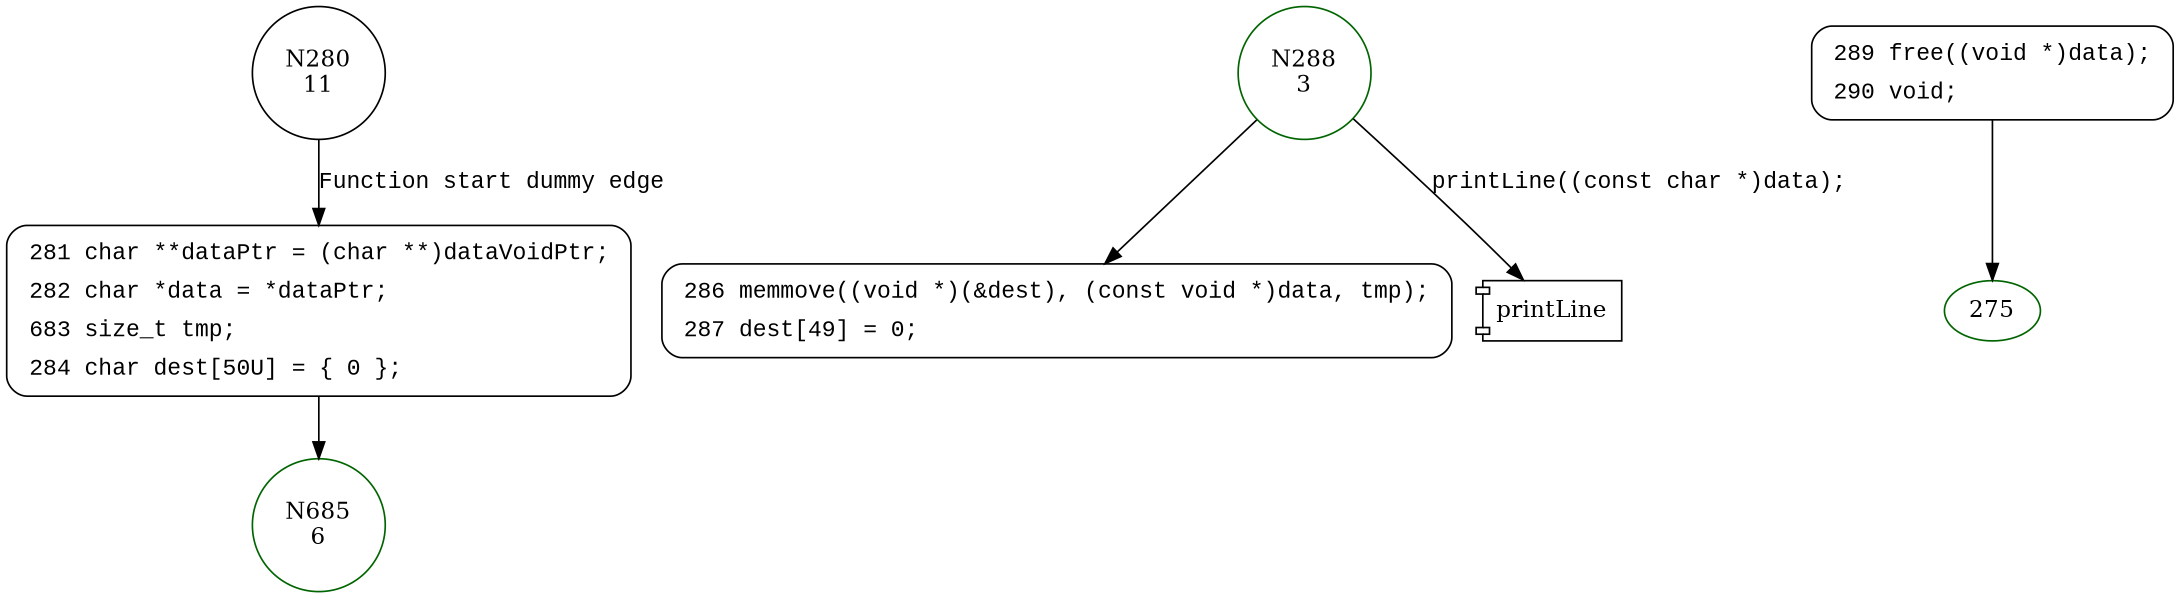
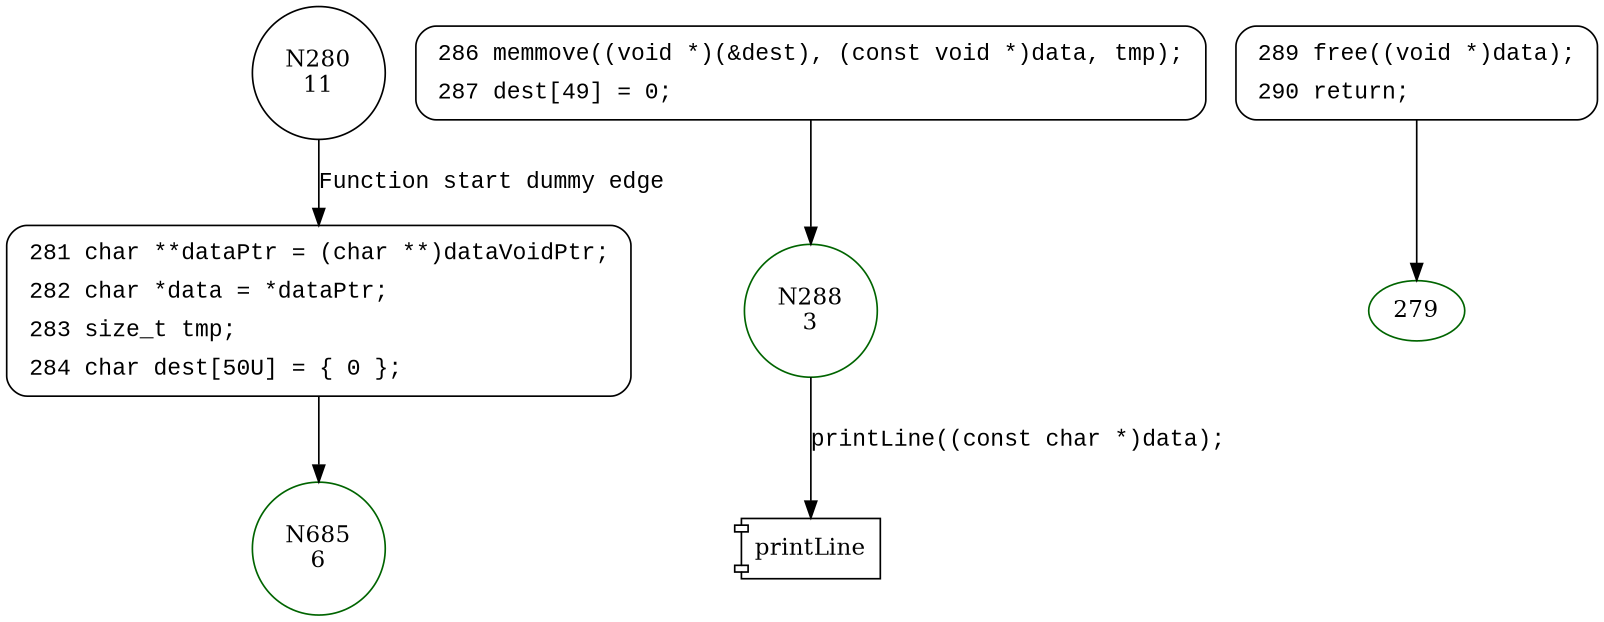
node "289": text "void;" -> "return;"
edge "N288 3" -> "286": reversed
node "275": label "275" -> "279"
node "281": text "683" -> "283"
